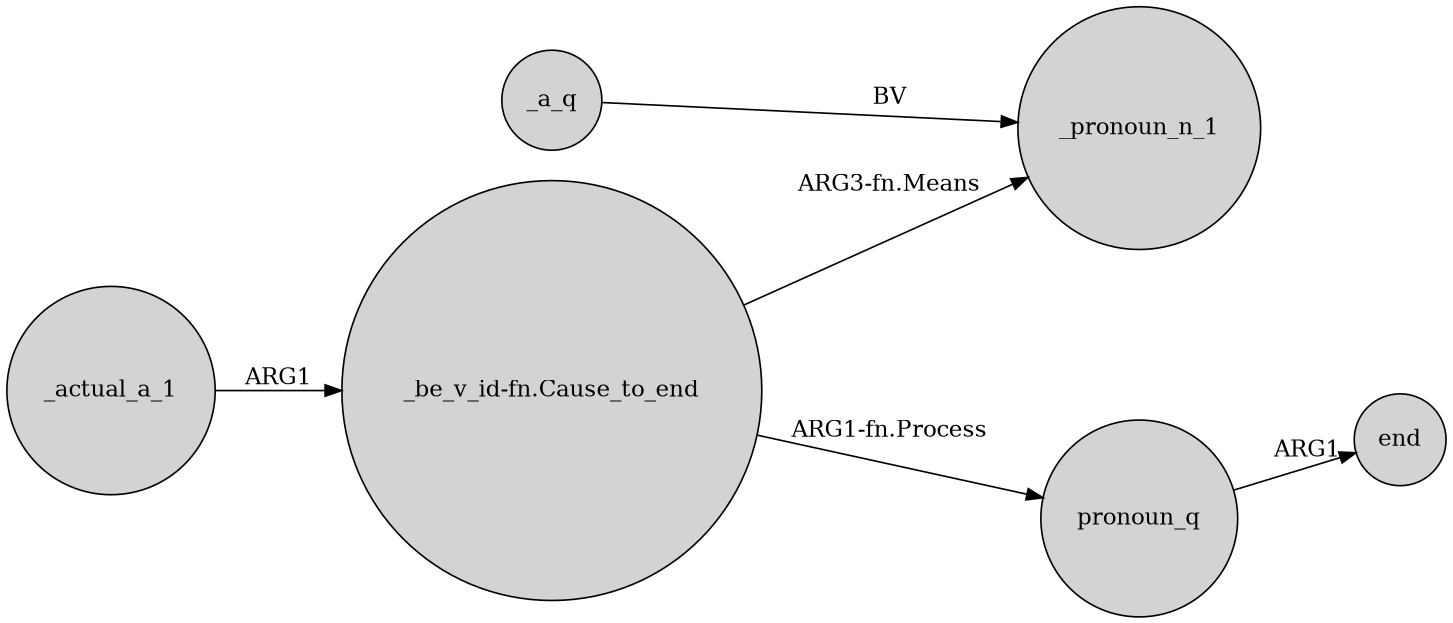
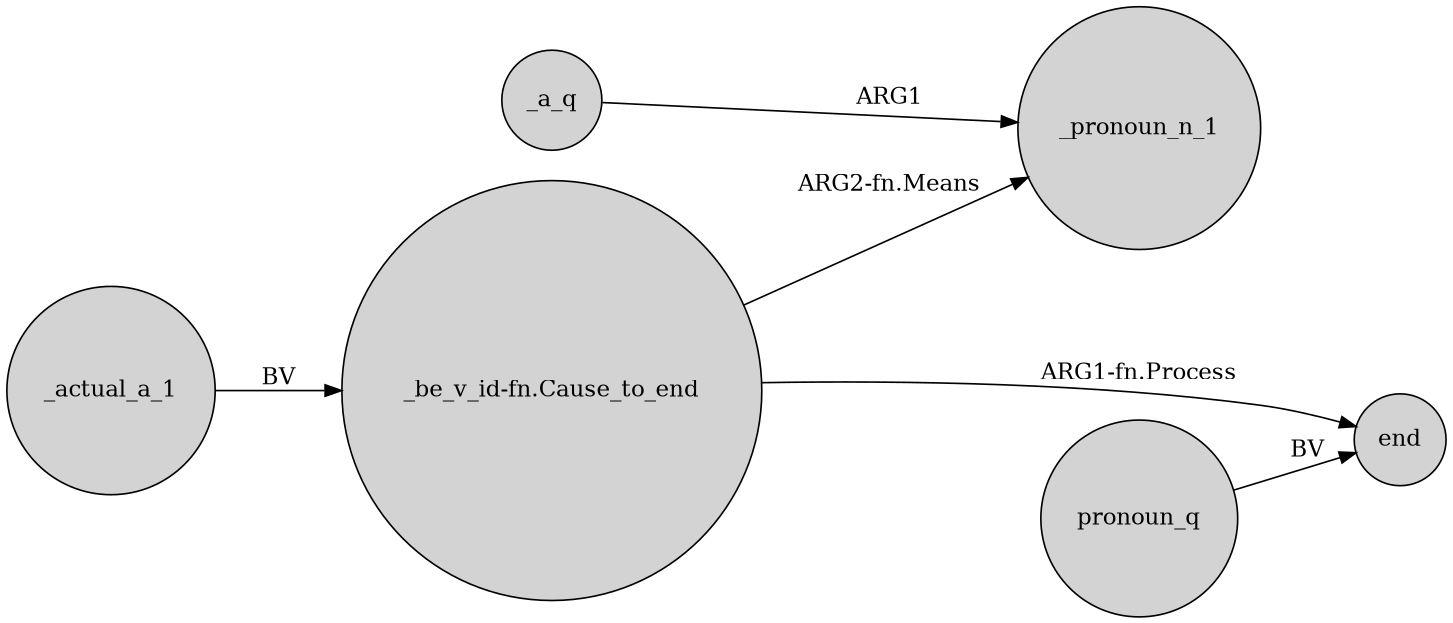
edge "_a_q" -> "_pronoun_n_1": label "BV" -> "ARG1"
edge "_be_v_id-fn.Cause_to_end" -> "_pronoun_n_1": label "ARG3-fn.Means" -> "ARG2-fn.Means"
edge "_actual_a_1" -> "_be_v_id-fn.Cause_to_end": label "ARG1" -> "BV"
edge "pronoun_q" -> "end": label "ARG1" -> "BV"
edge "_be_v_id-fn.Cause_to_end" -> "pronoun_q": now "_be_v_id-fn.Cause_to_end" -> "end"
